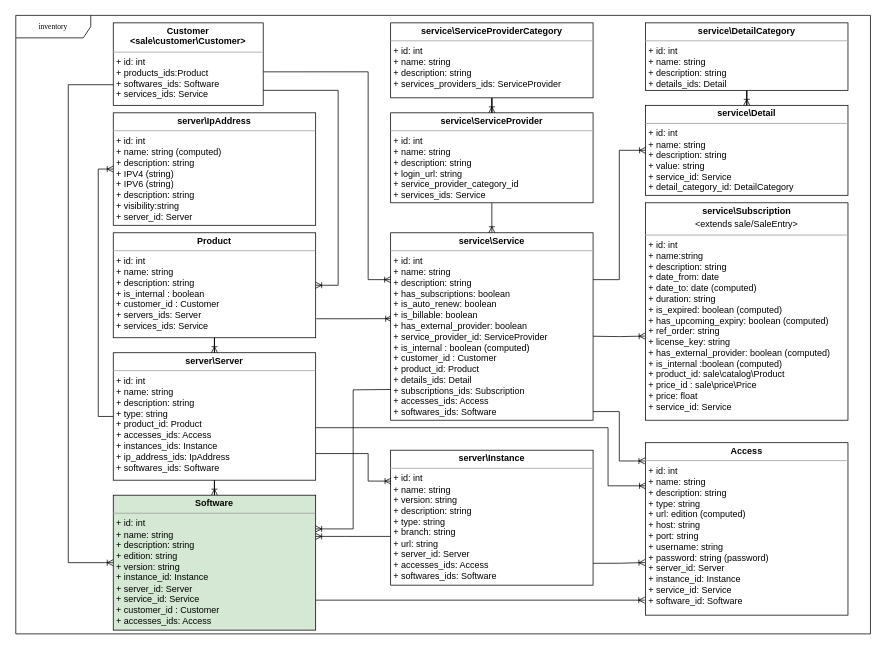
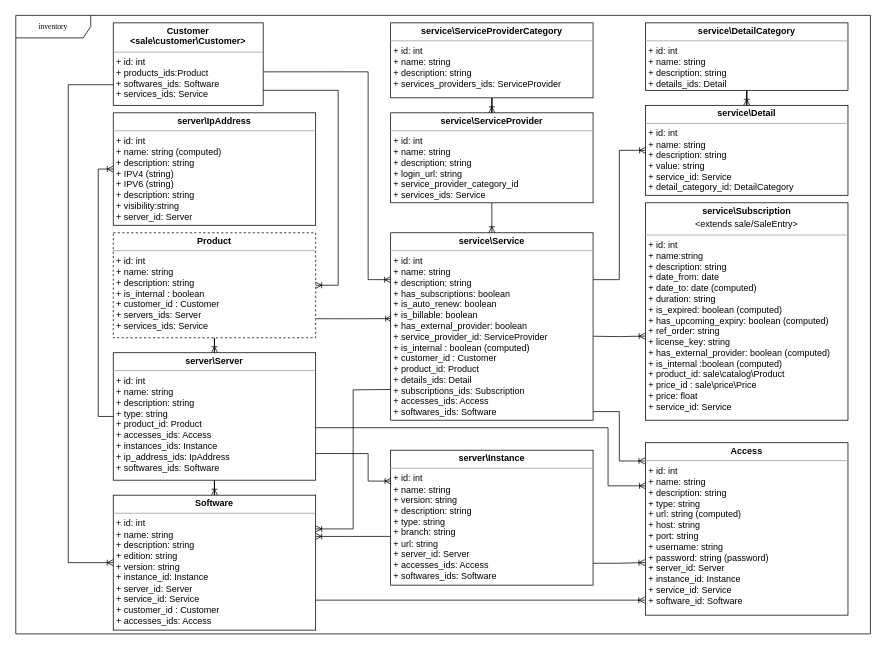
node "Product + id: int + name: string + description: string + is_internal : boolean + customer_id : Customer + servers_ids: Server + services_ids: Service": style solid -> dashed
node "Access + id: int + name: string + description: string + type: string + url: edition (computed) + host: string + port: string + username: string + password: string (password) + server_id: Server + instance_id: Instance + service_id: Service + software_id: Software": label "Access + id: int + name: string + description: string + type: string + url: edition (computed) + host: string + port: string + username: string + password: string (password) + server_id: Server + instance_id: Instance + service_id: Service + software_id: Software" -> "Access + id: int + name: string + description: string + type: string + url: string (computed) + host: string + port: string + username: string + password: string (password) + server_id: Server + instance_id: Instance + service_id: Service + software_id: Software"
node "Software + id: int + name: string + description: string + edition: string + version: string + instance_id: Instance + server_id: Server + service_id: Service + customer_id : Customer + accesses_ids: Access": fillcolor #d5e8d4 -> #ffffff
